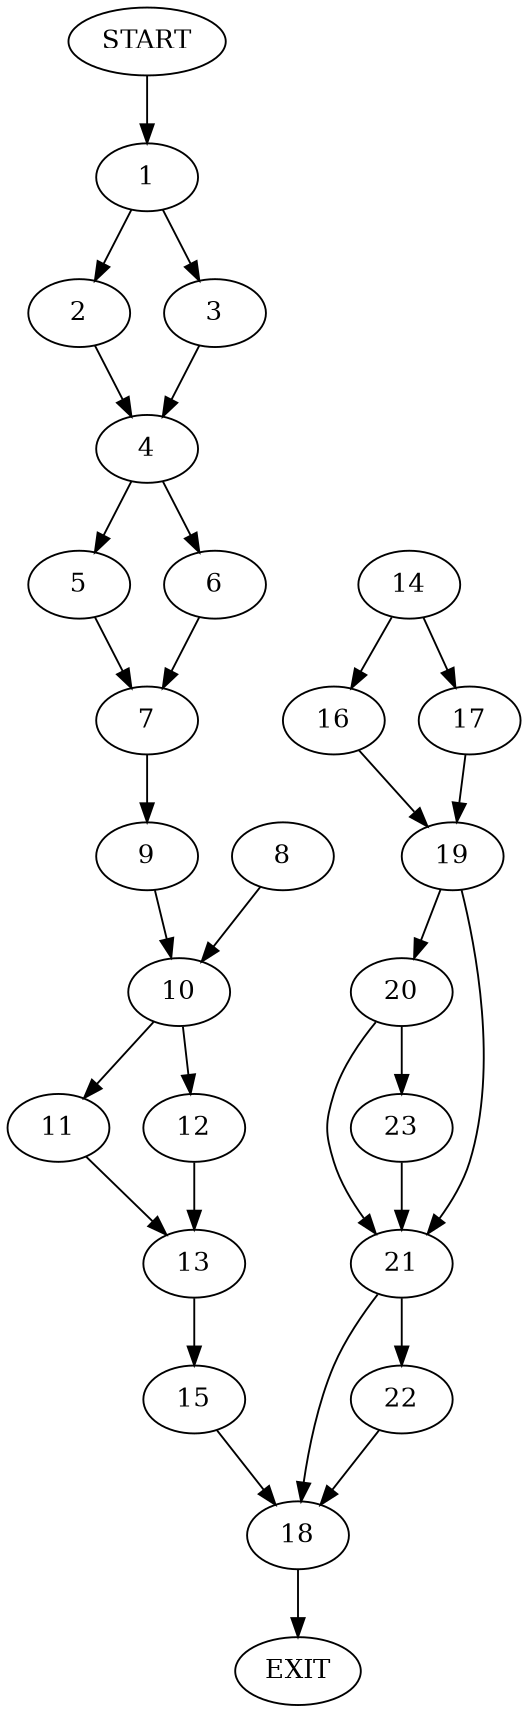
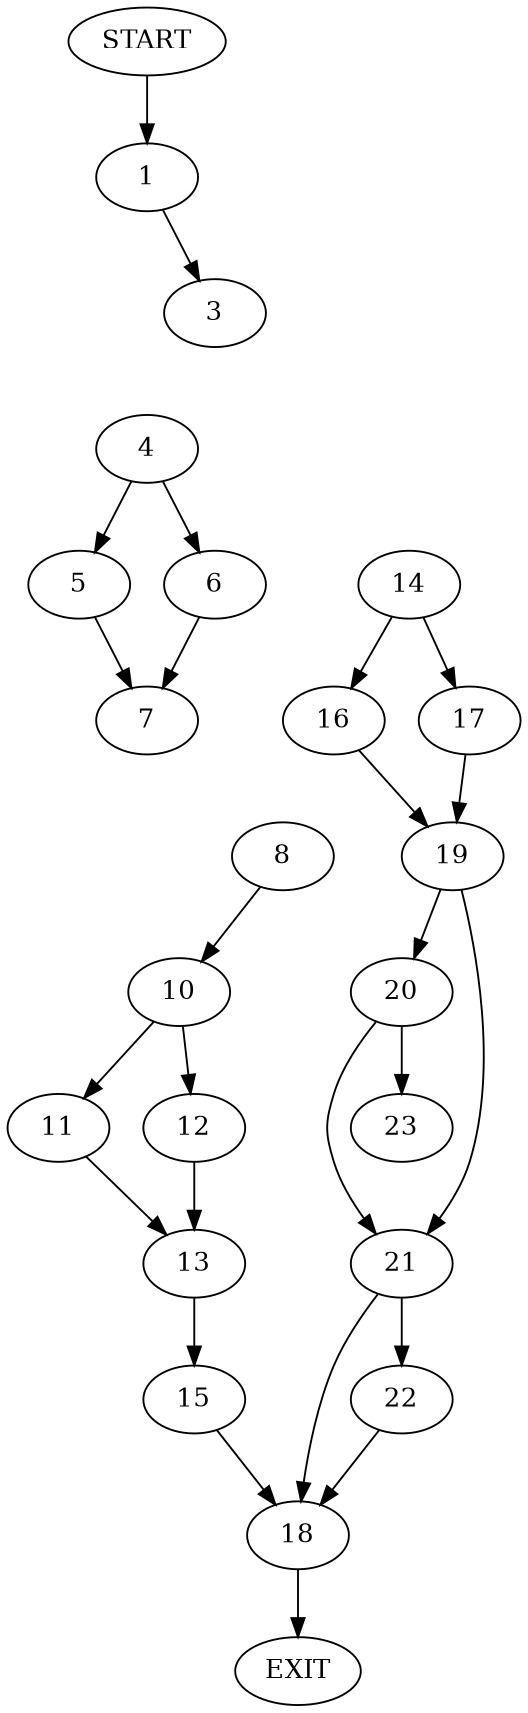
node "2": removed
edge "3" -> "4": removed
node "9": removed
edge "23" -> "21": removed
